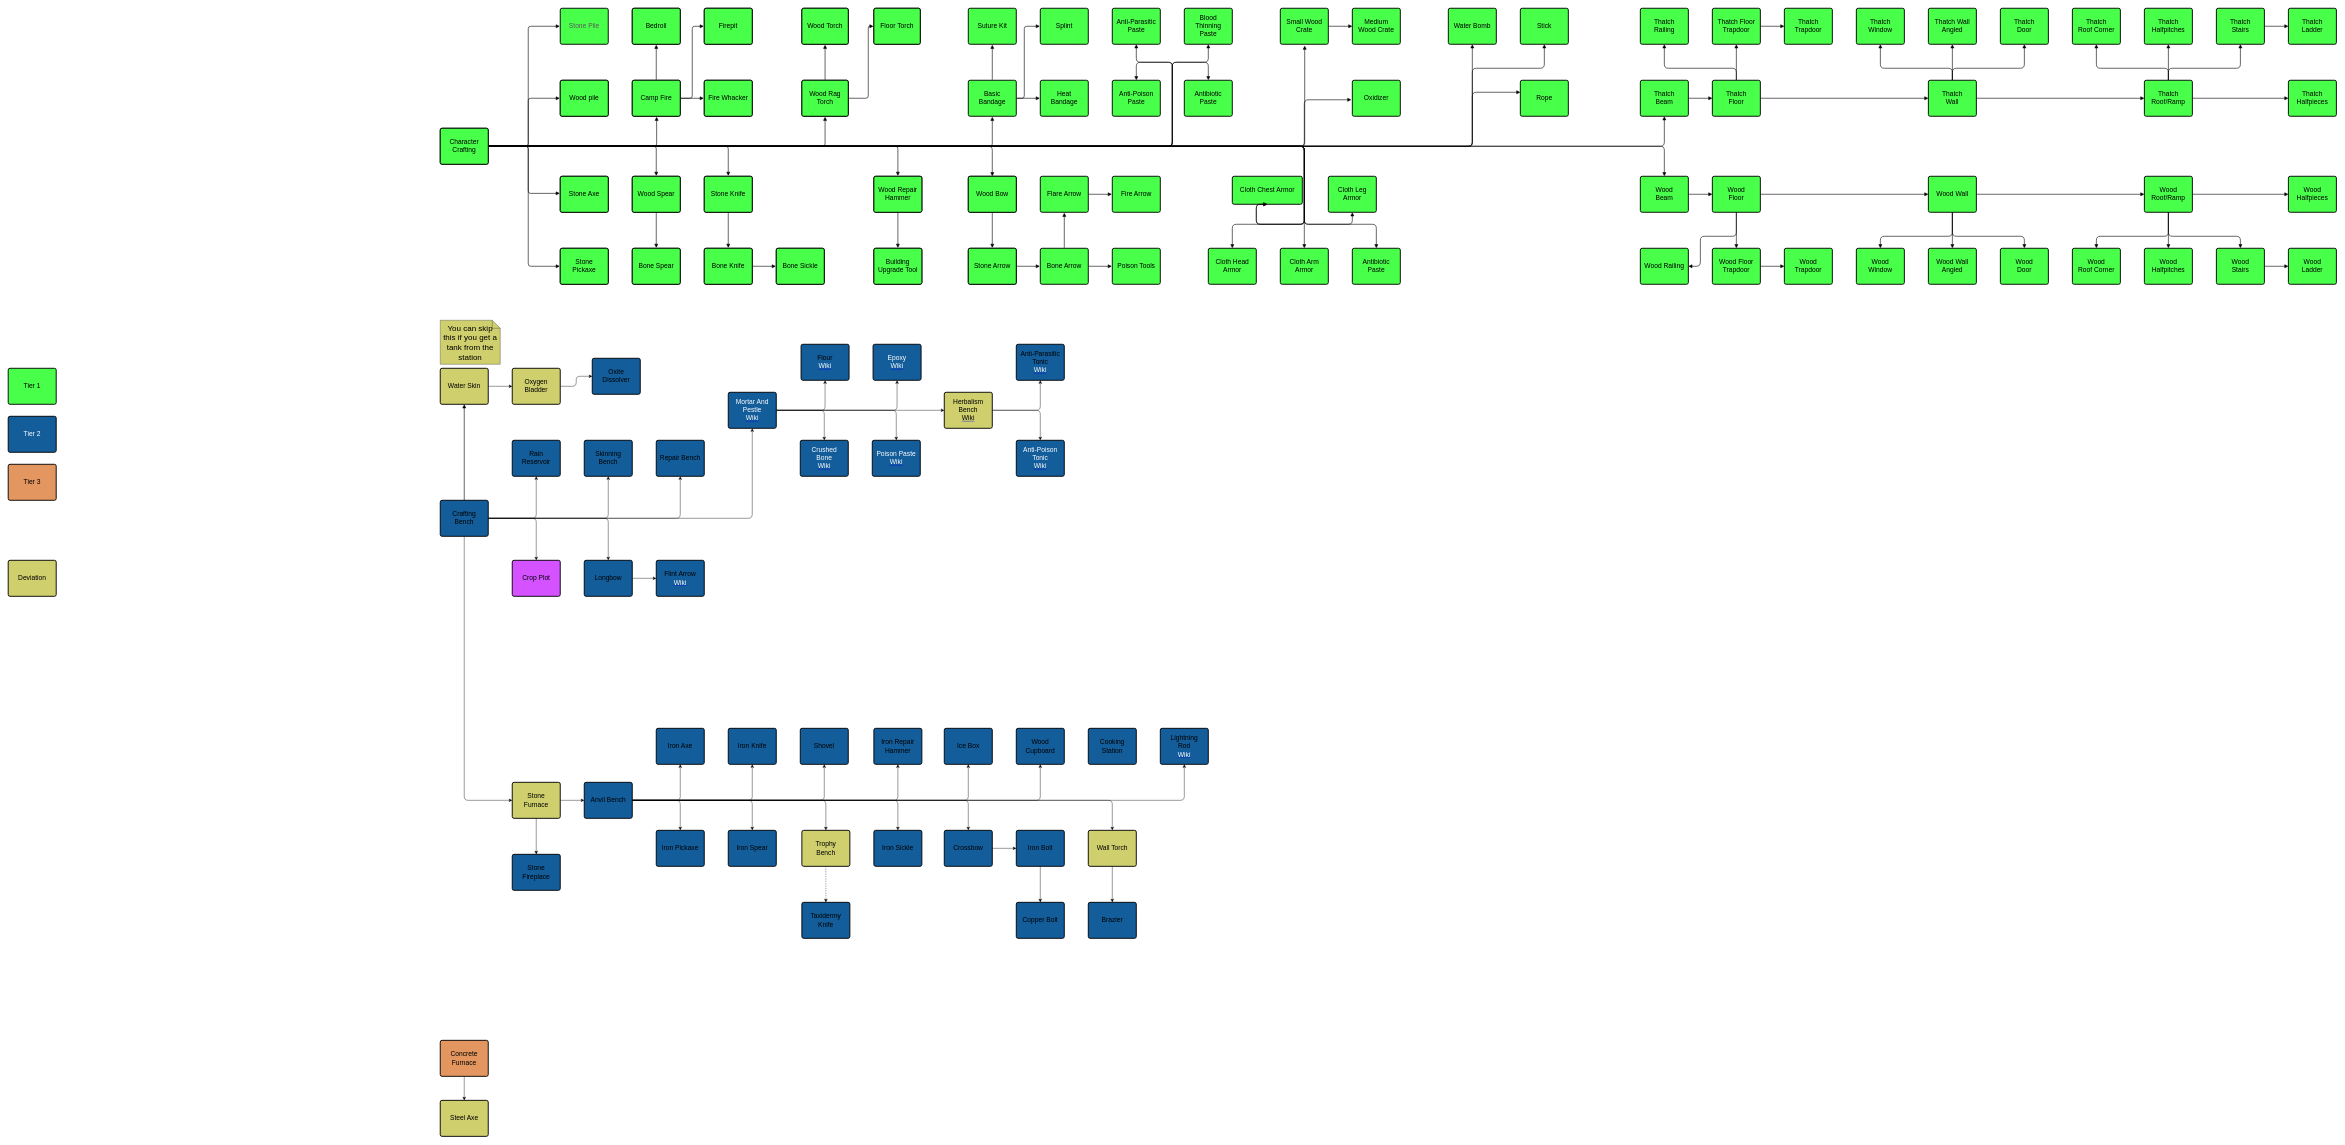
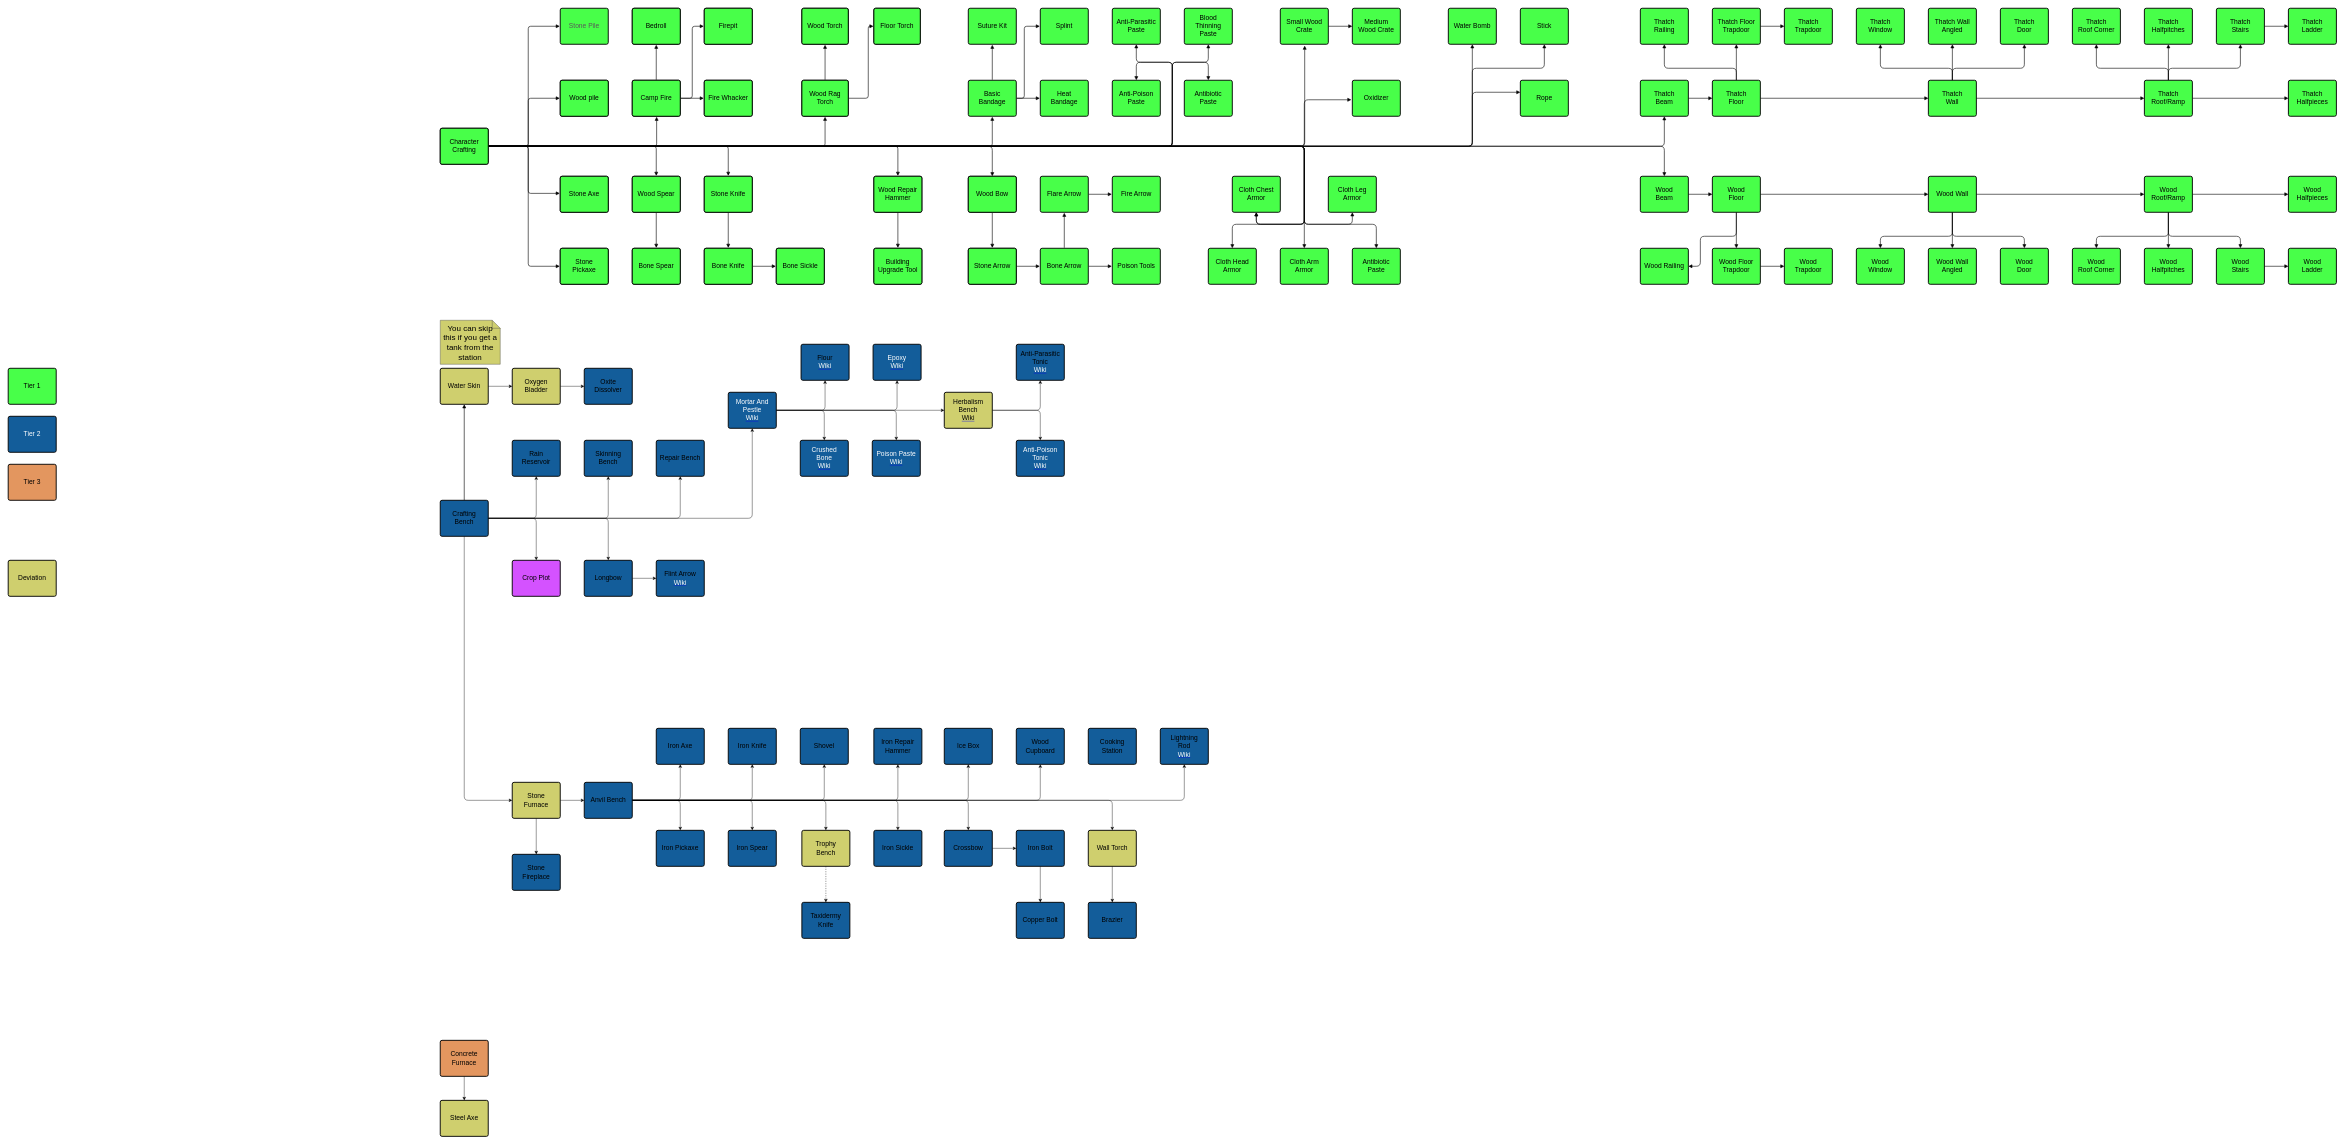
node "Cloth Chest Armor": size 70x28 -> 48x36
node "Oxite Dissolver": moved (616, 376) -> (608, 386)
